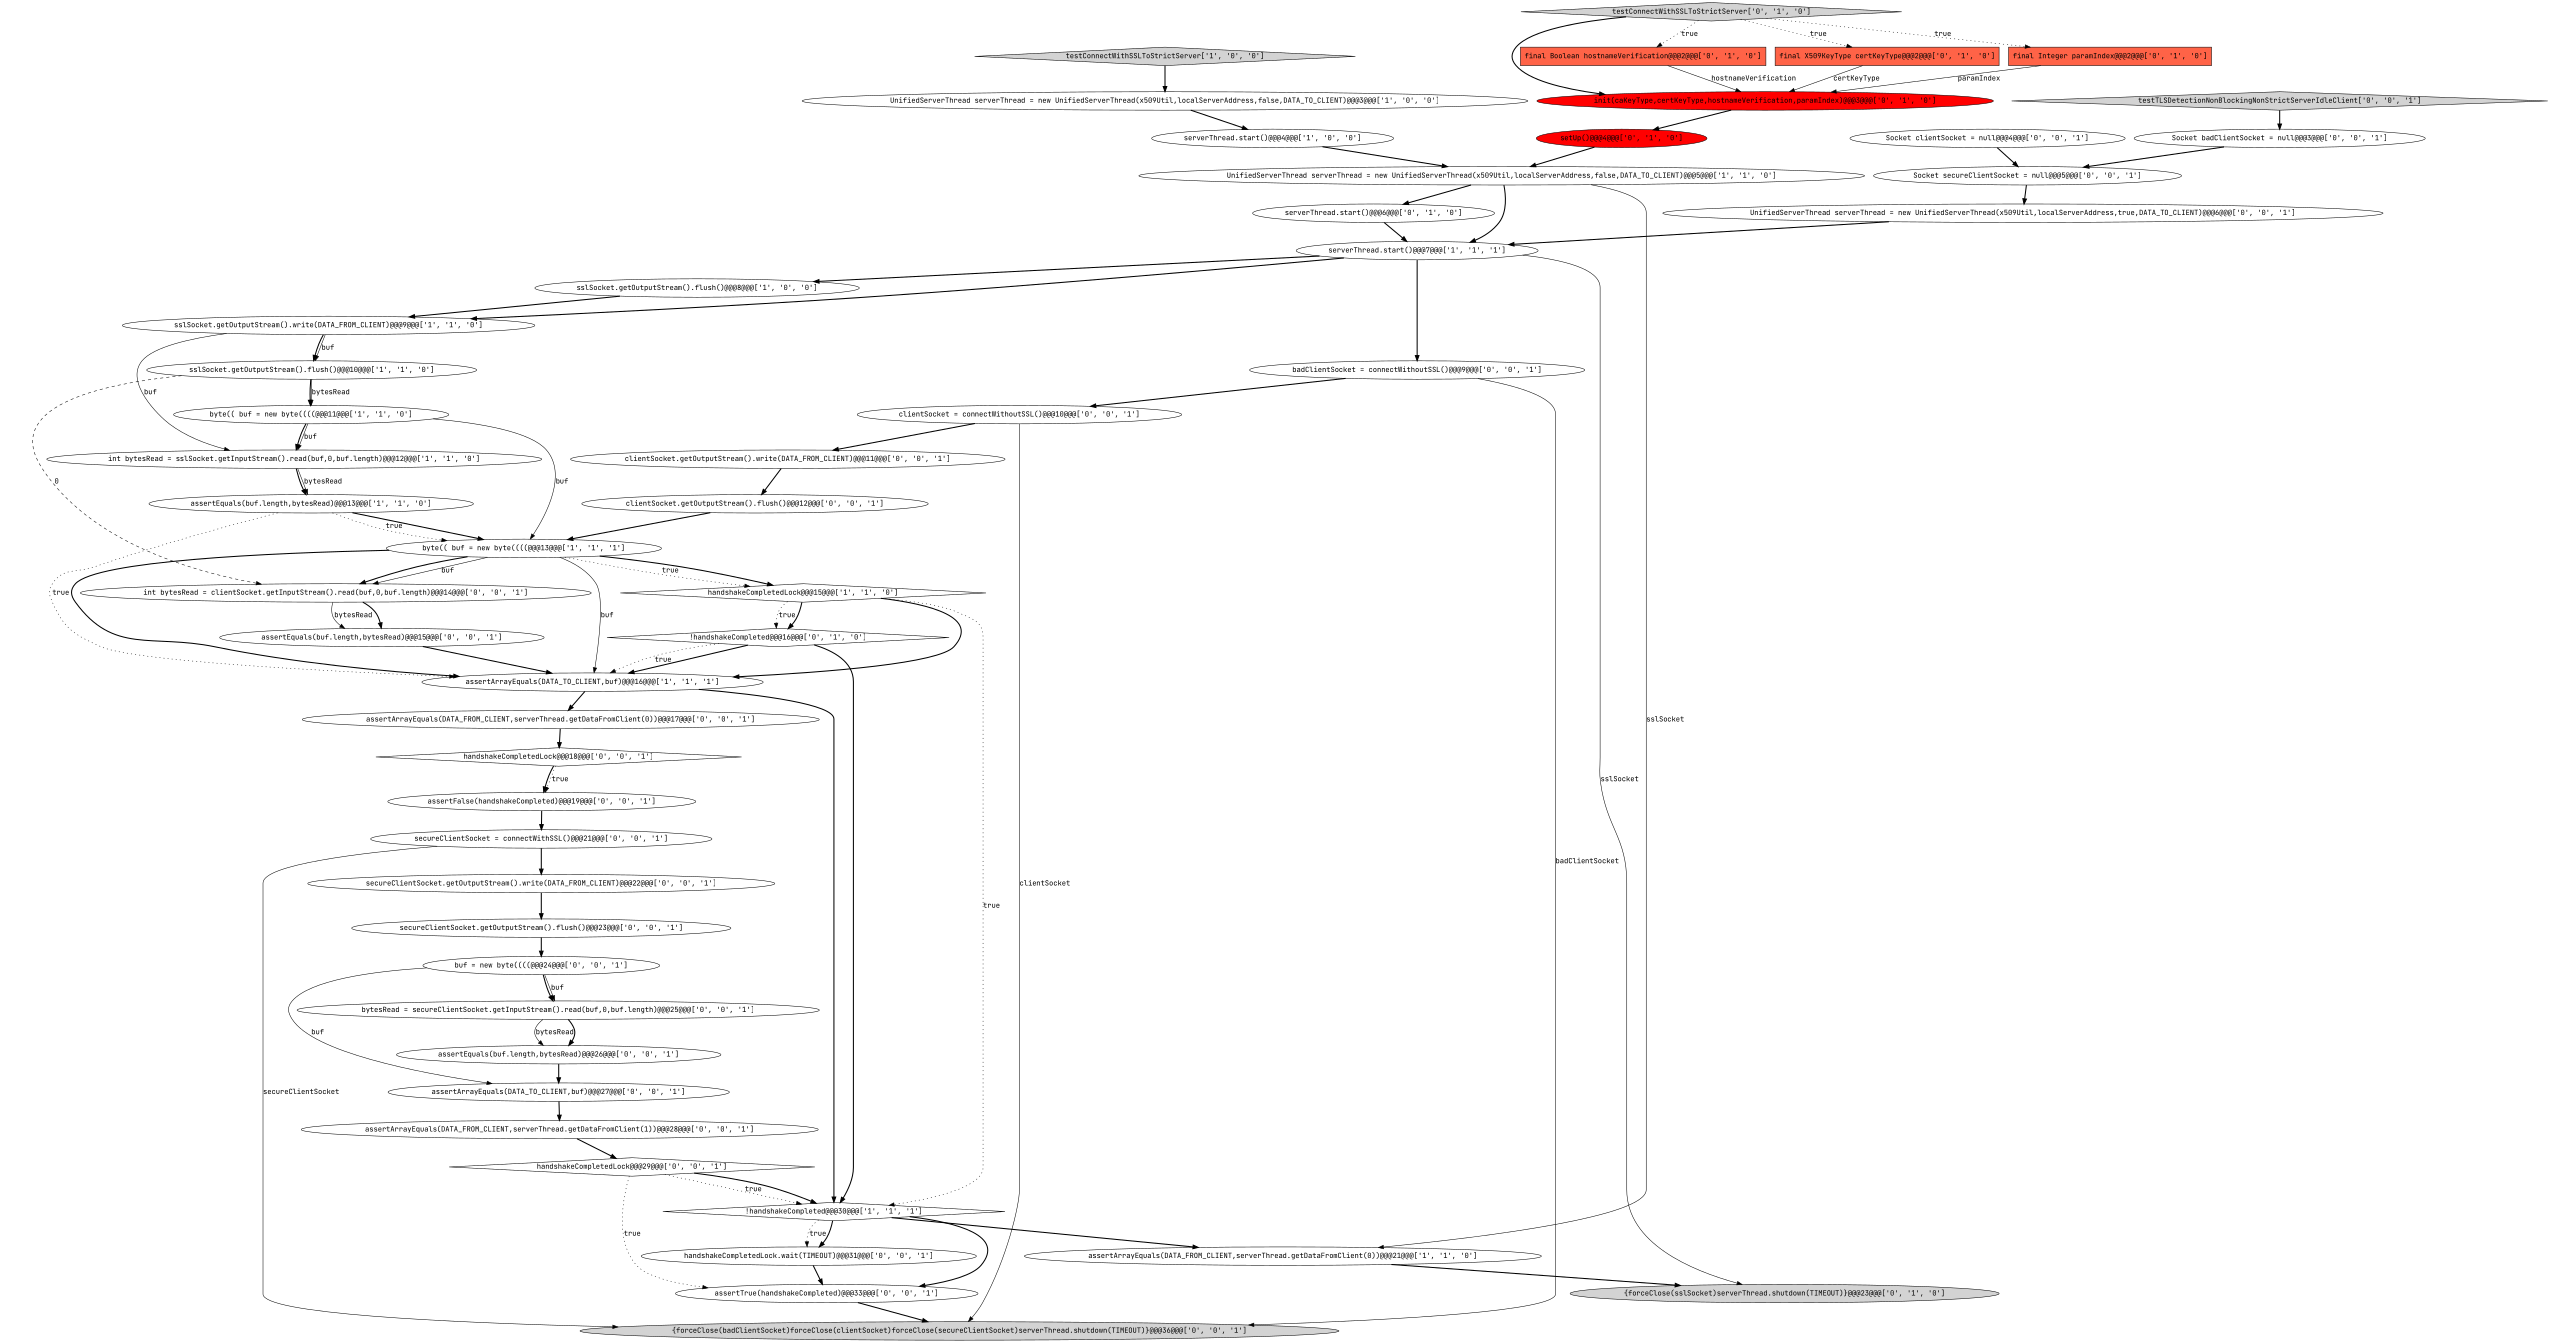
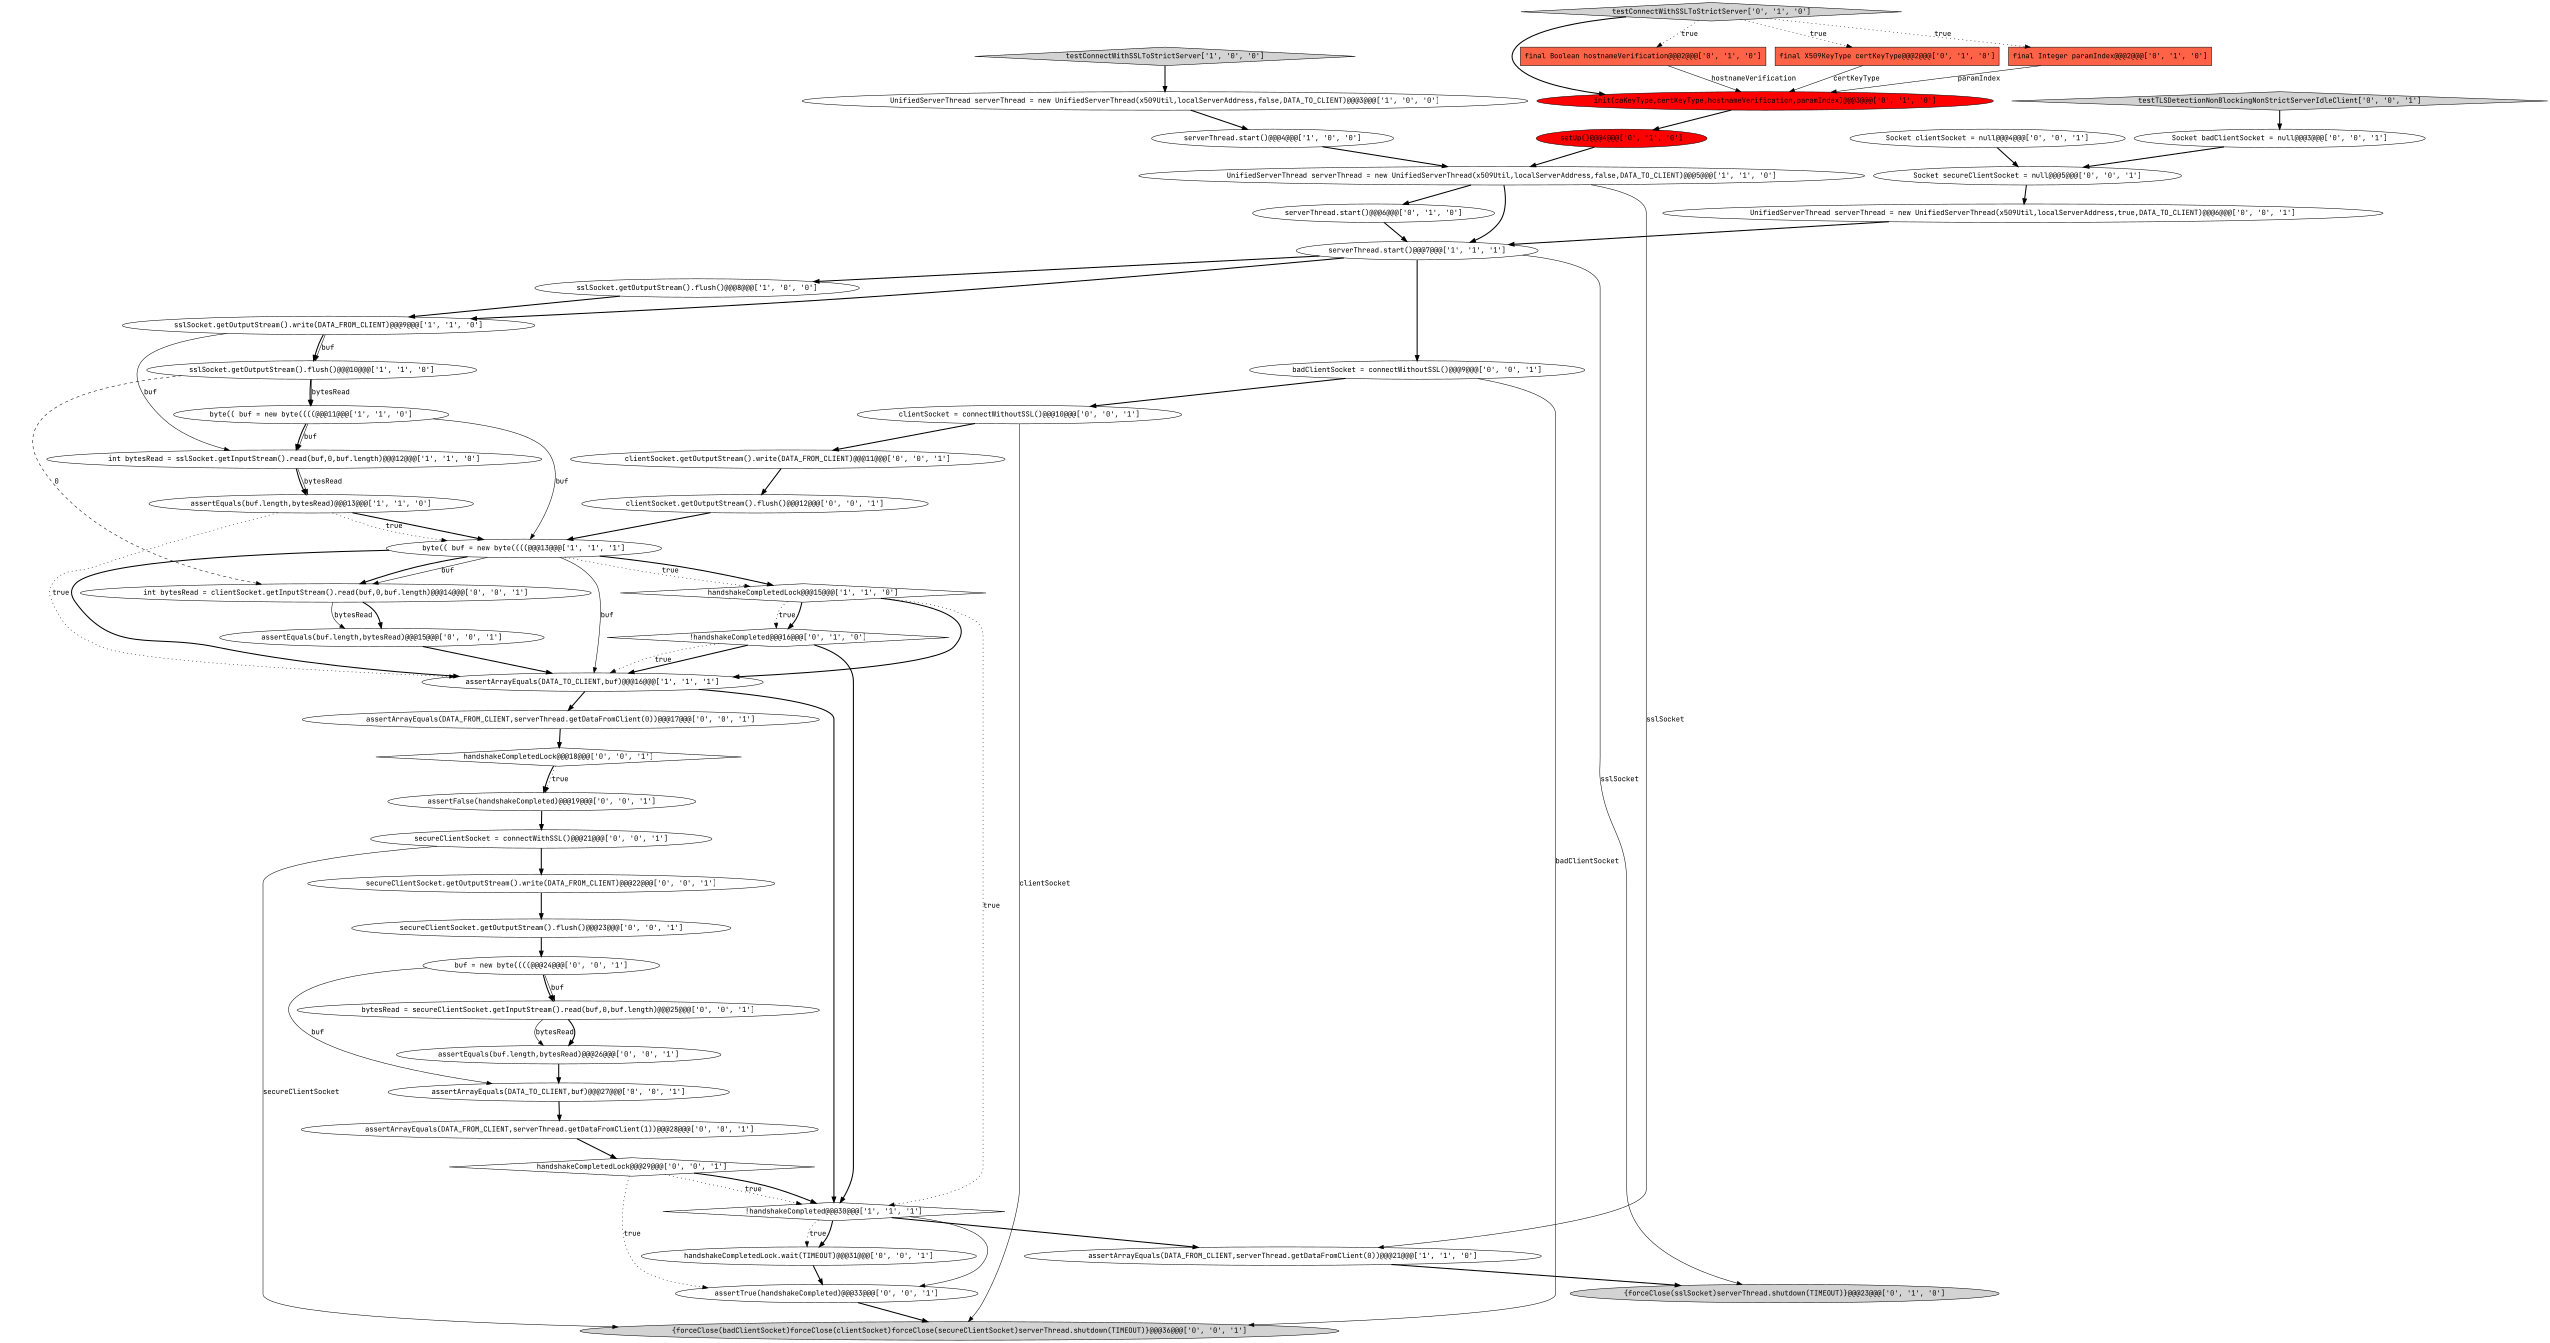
edge "!handshakeCompleted@@@30@@@['1', '1', '1']" -> "assertTrue(handshakeCompleted)@@@33@@@['0', '0', '1']": style bold -> solid
